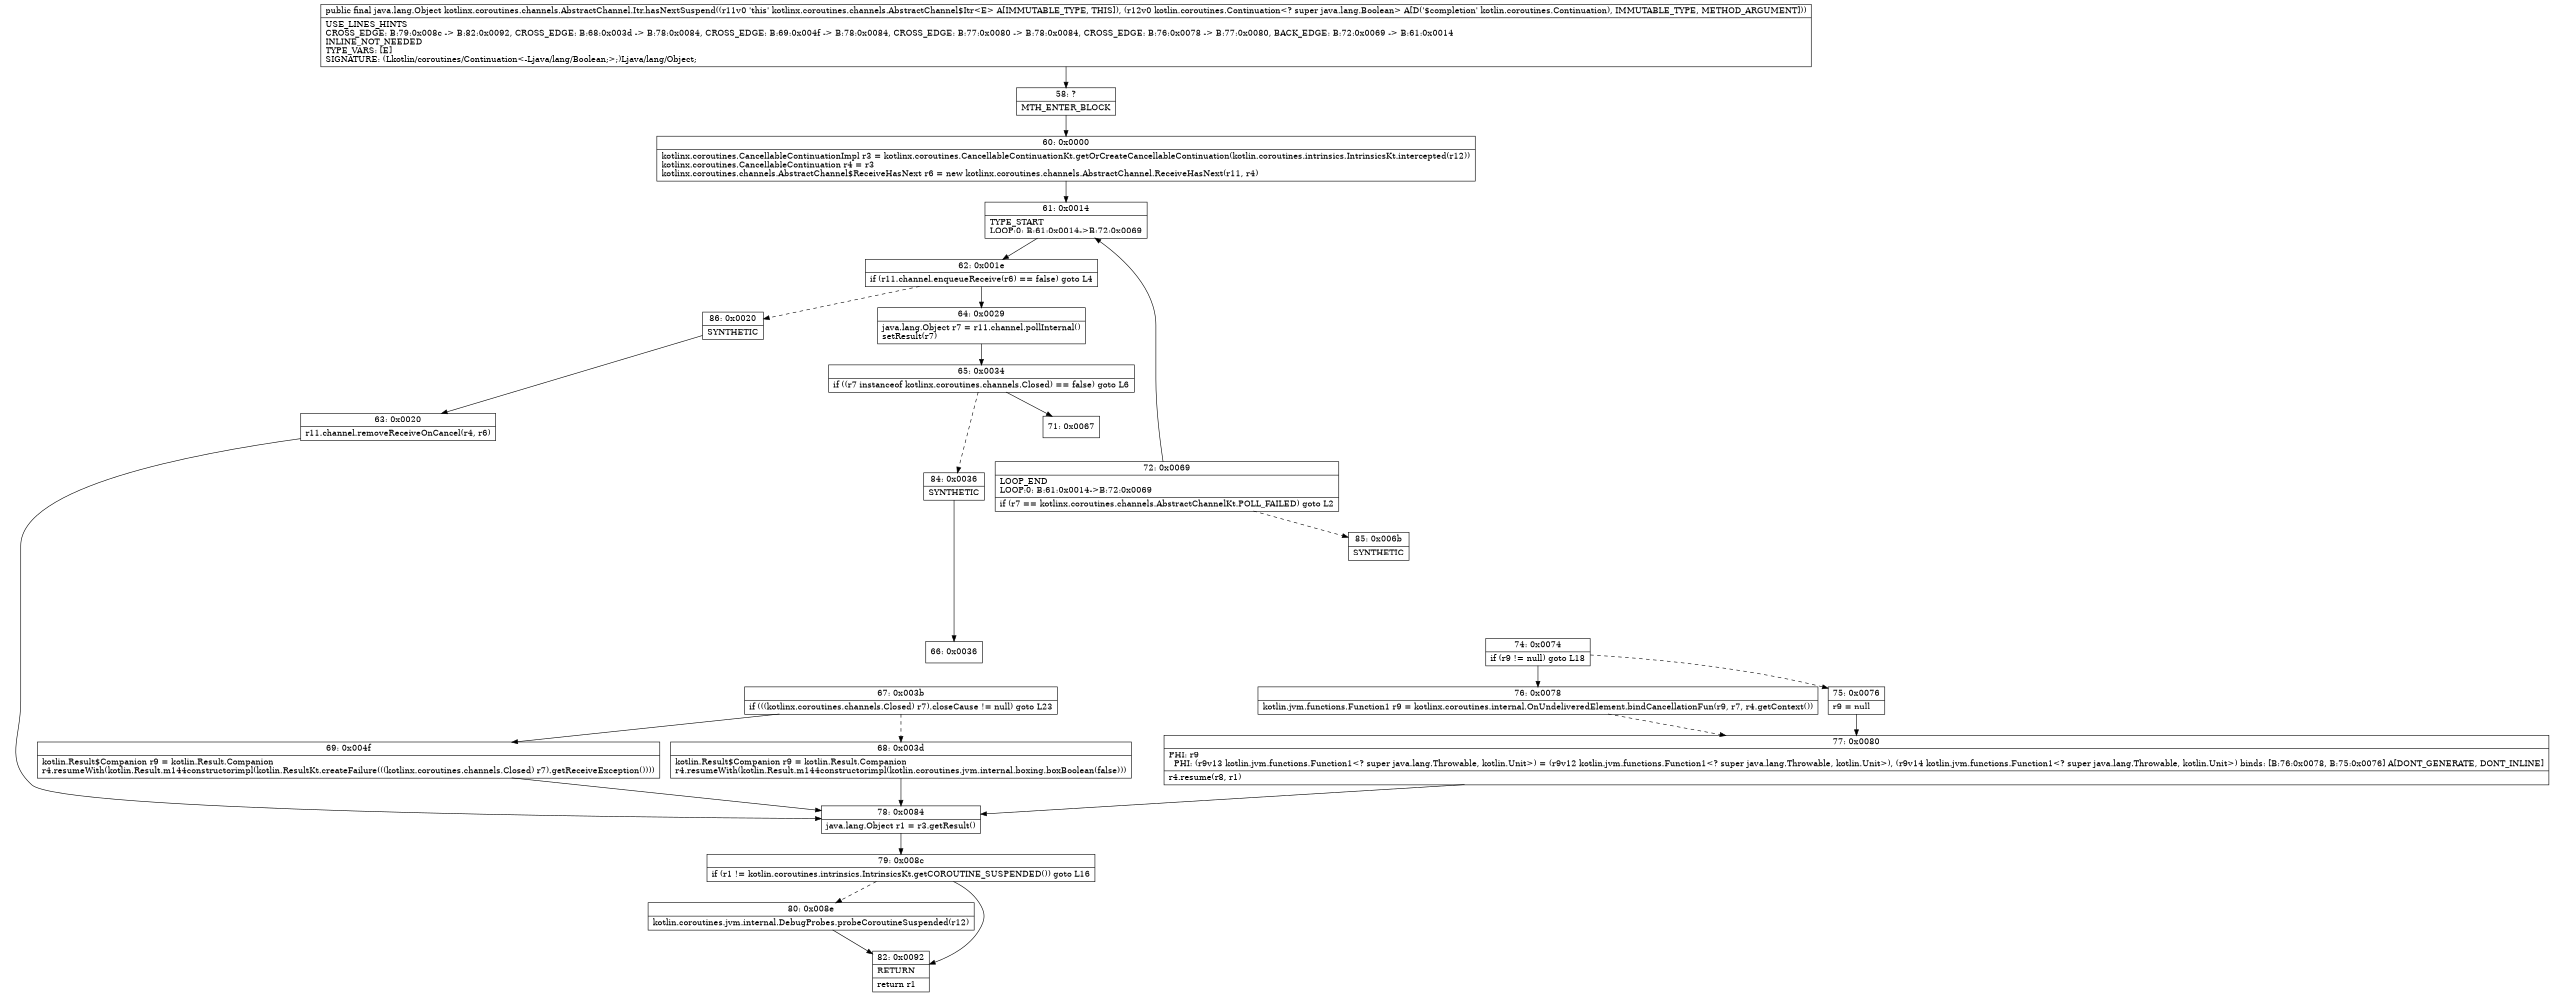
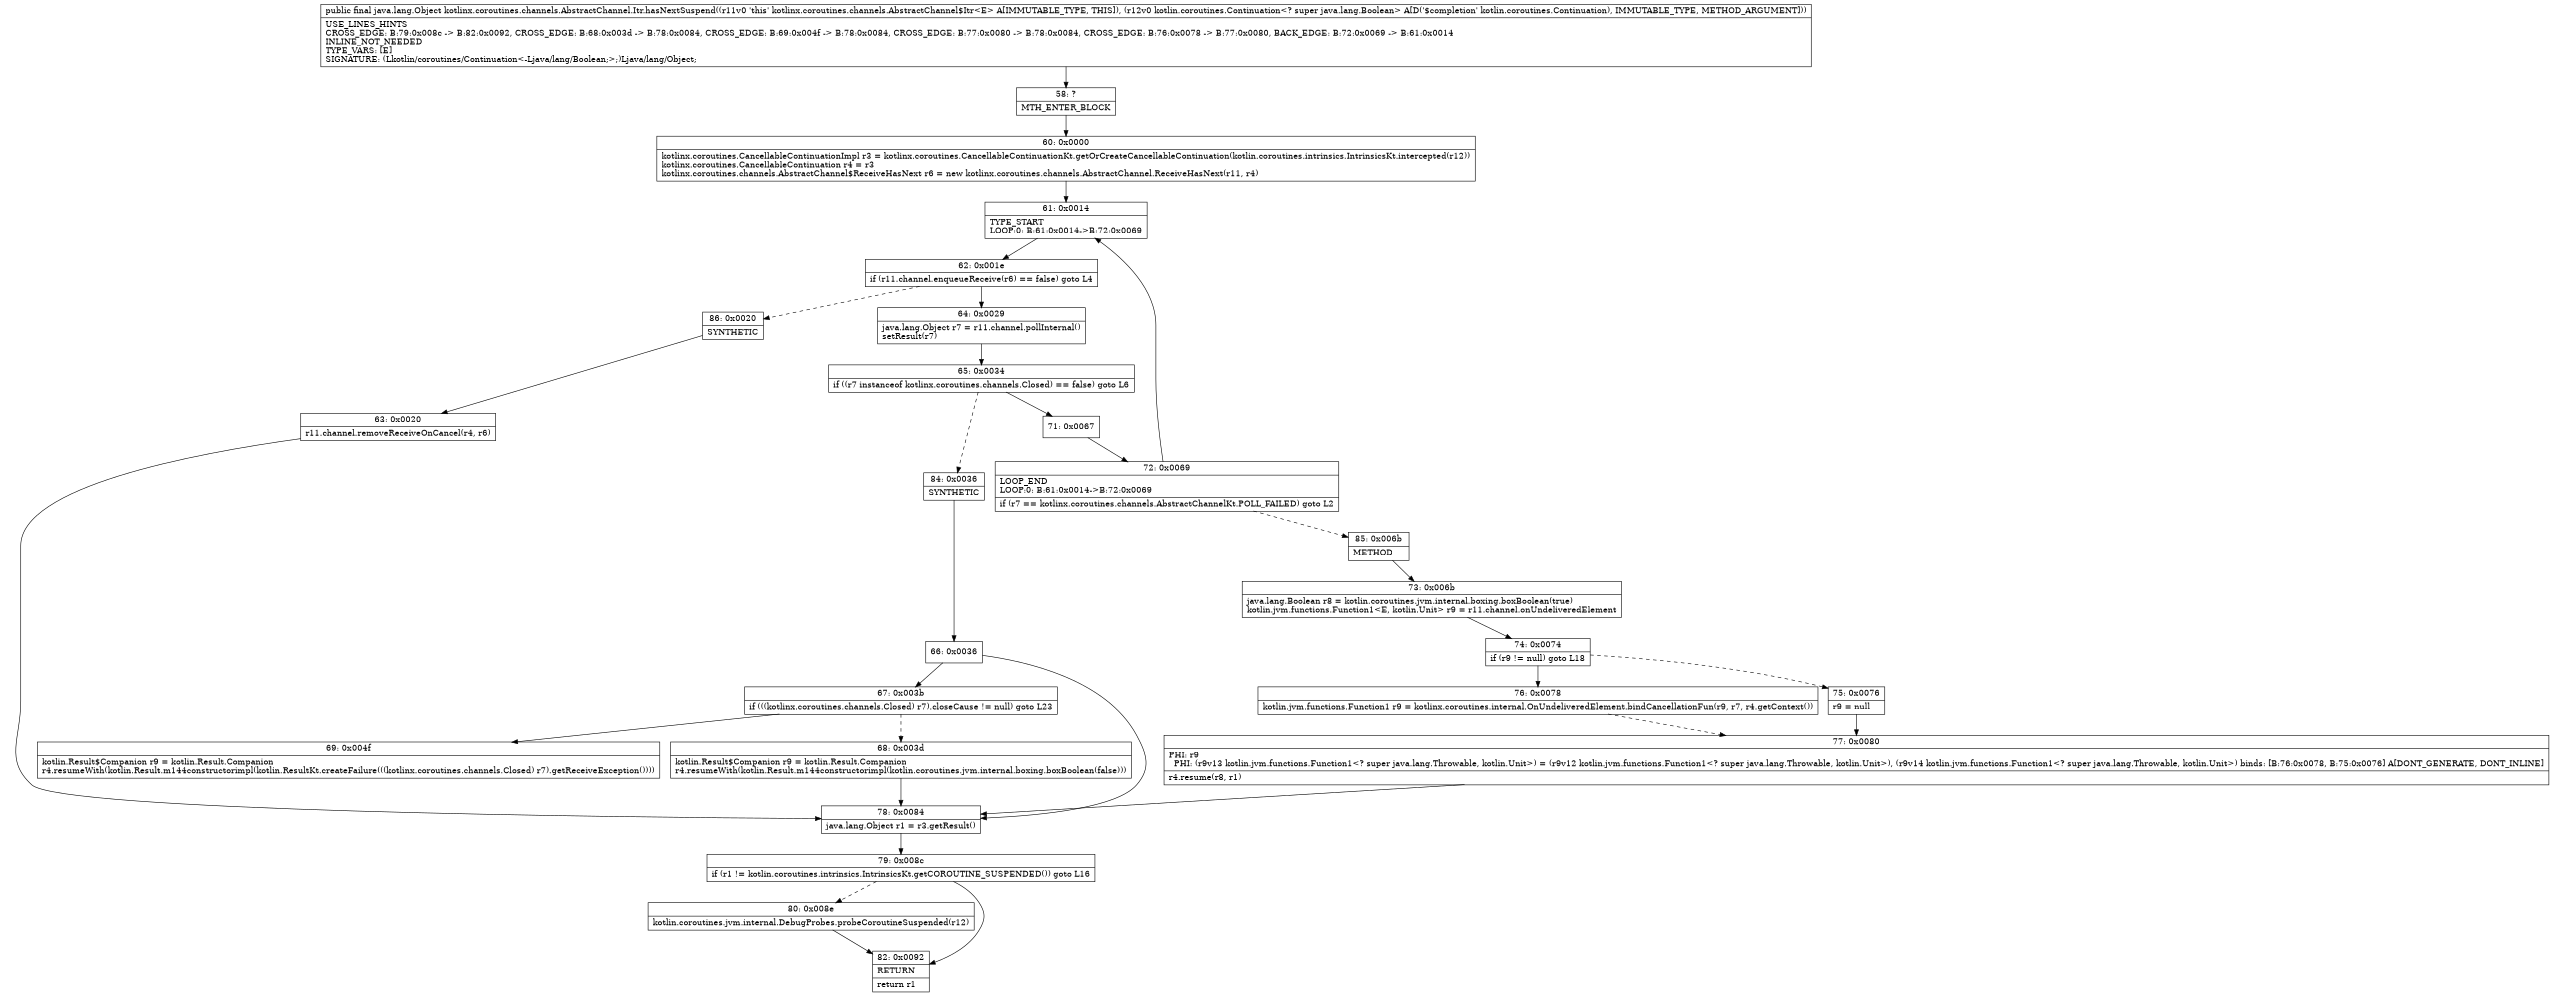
edge "71: 0x0067" -> "72: 0x0069": added
node "85: 0x006b": text "SYNTHETIC" -> "METHOD"
node "73: 0x006b": added
edge "66: 0x0036" -> "67: 0x003b": added
edge "69: 0x004f" -> "78: 0x0084": now "66: 0x0036" -> "78: 0x0084"
